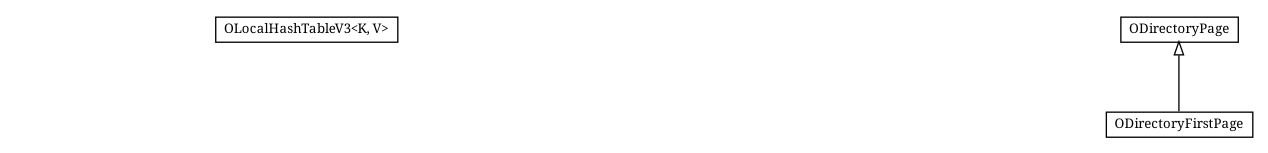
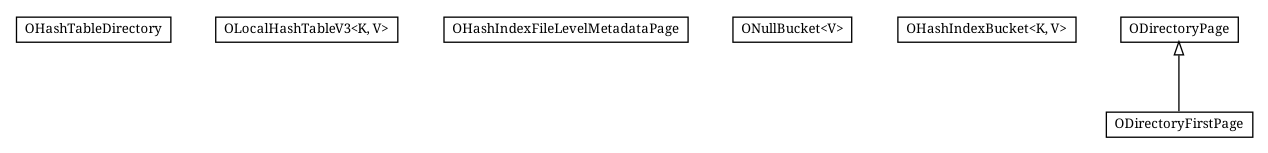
node "OHashTableDirectory": added
node "OHashIndexFileLevelMetadataPage": added
node "ONullBucket<V>": added
node "OHashIndexBucket<K, V>": added
